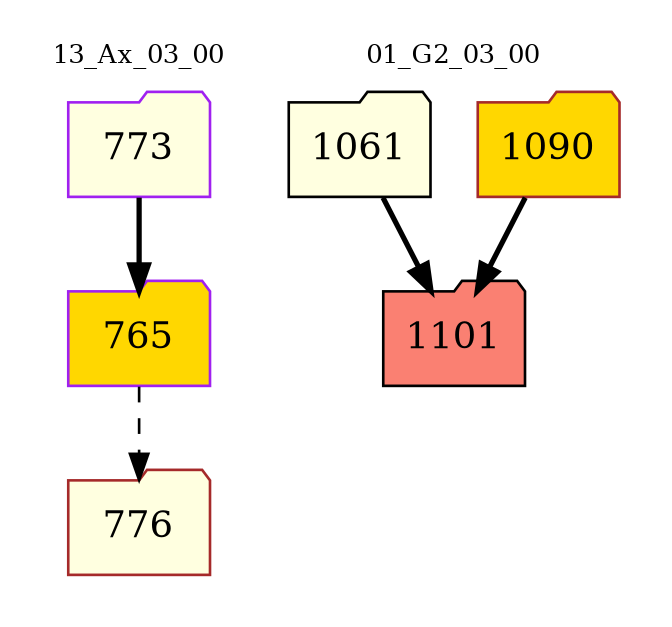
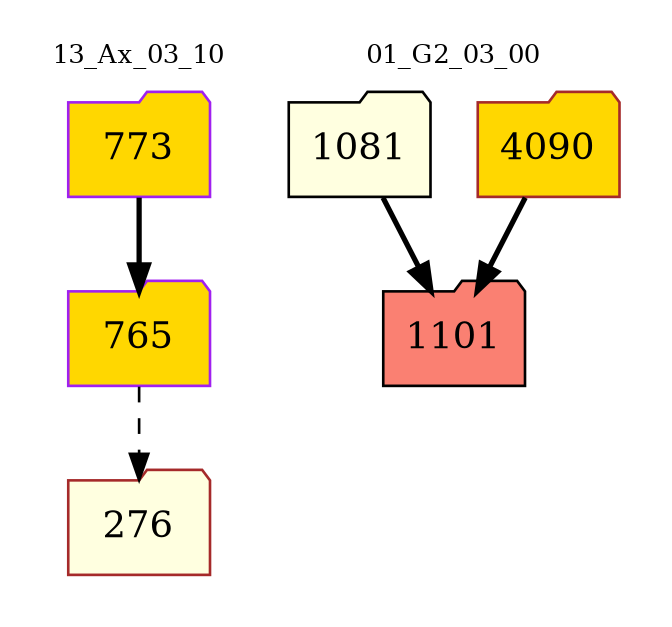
cluster "13_Ax_03_00": label "13_Ax_03_00" -> "13_Ax_03_10"
node "773": fillcolor lightyellow -> gold
node "1061": label "1061" -> "1081"
node "1090": label "1090" -> "4090"
node "776": label "776" -> "276"
